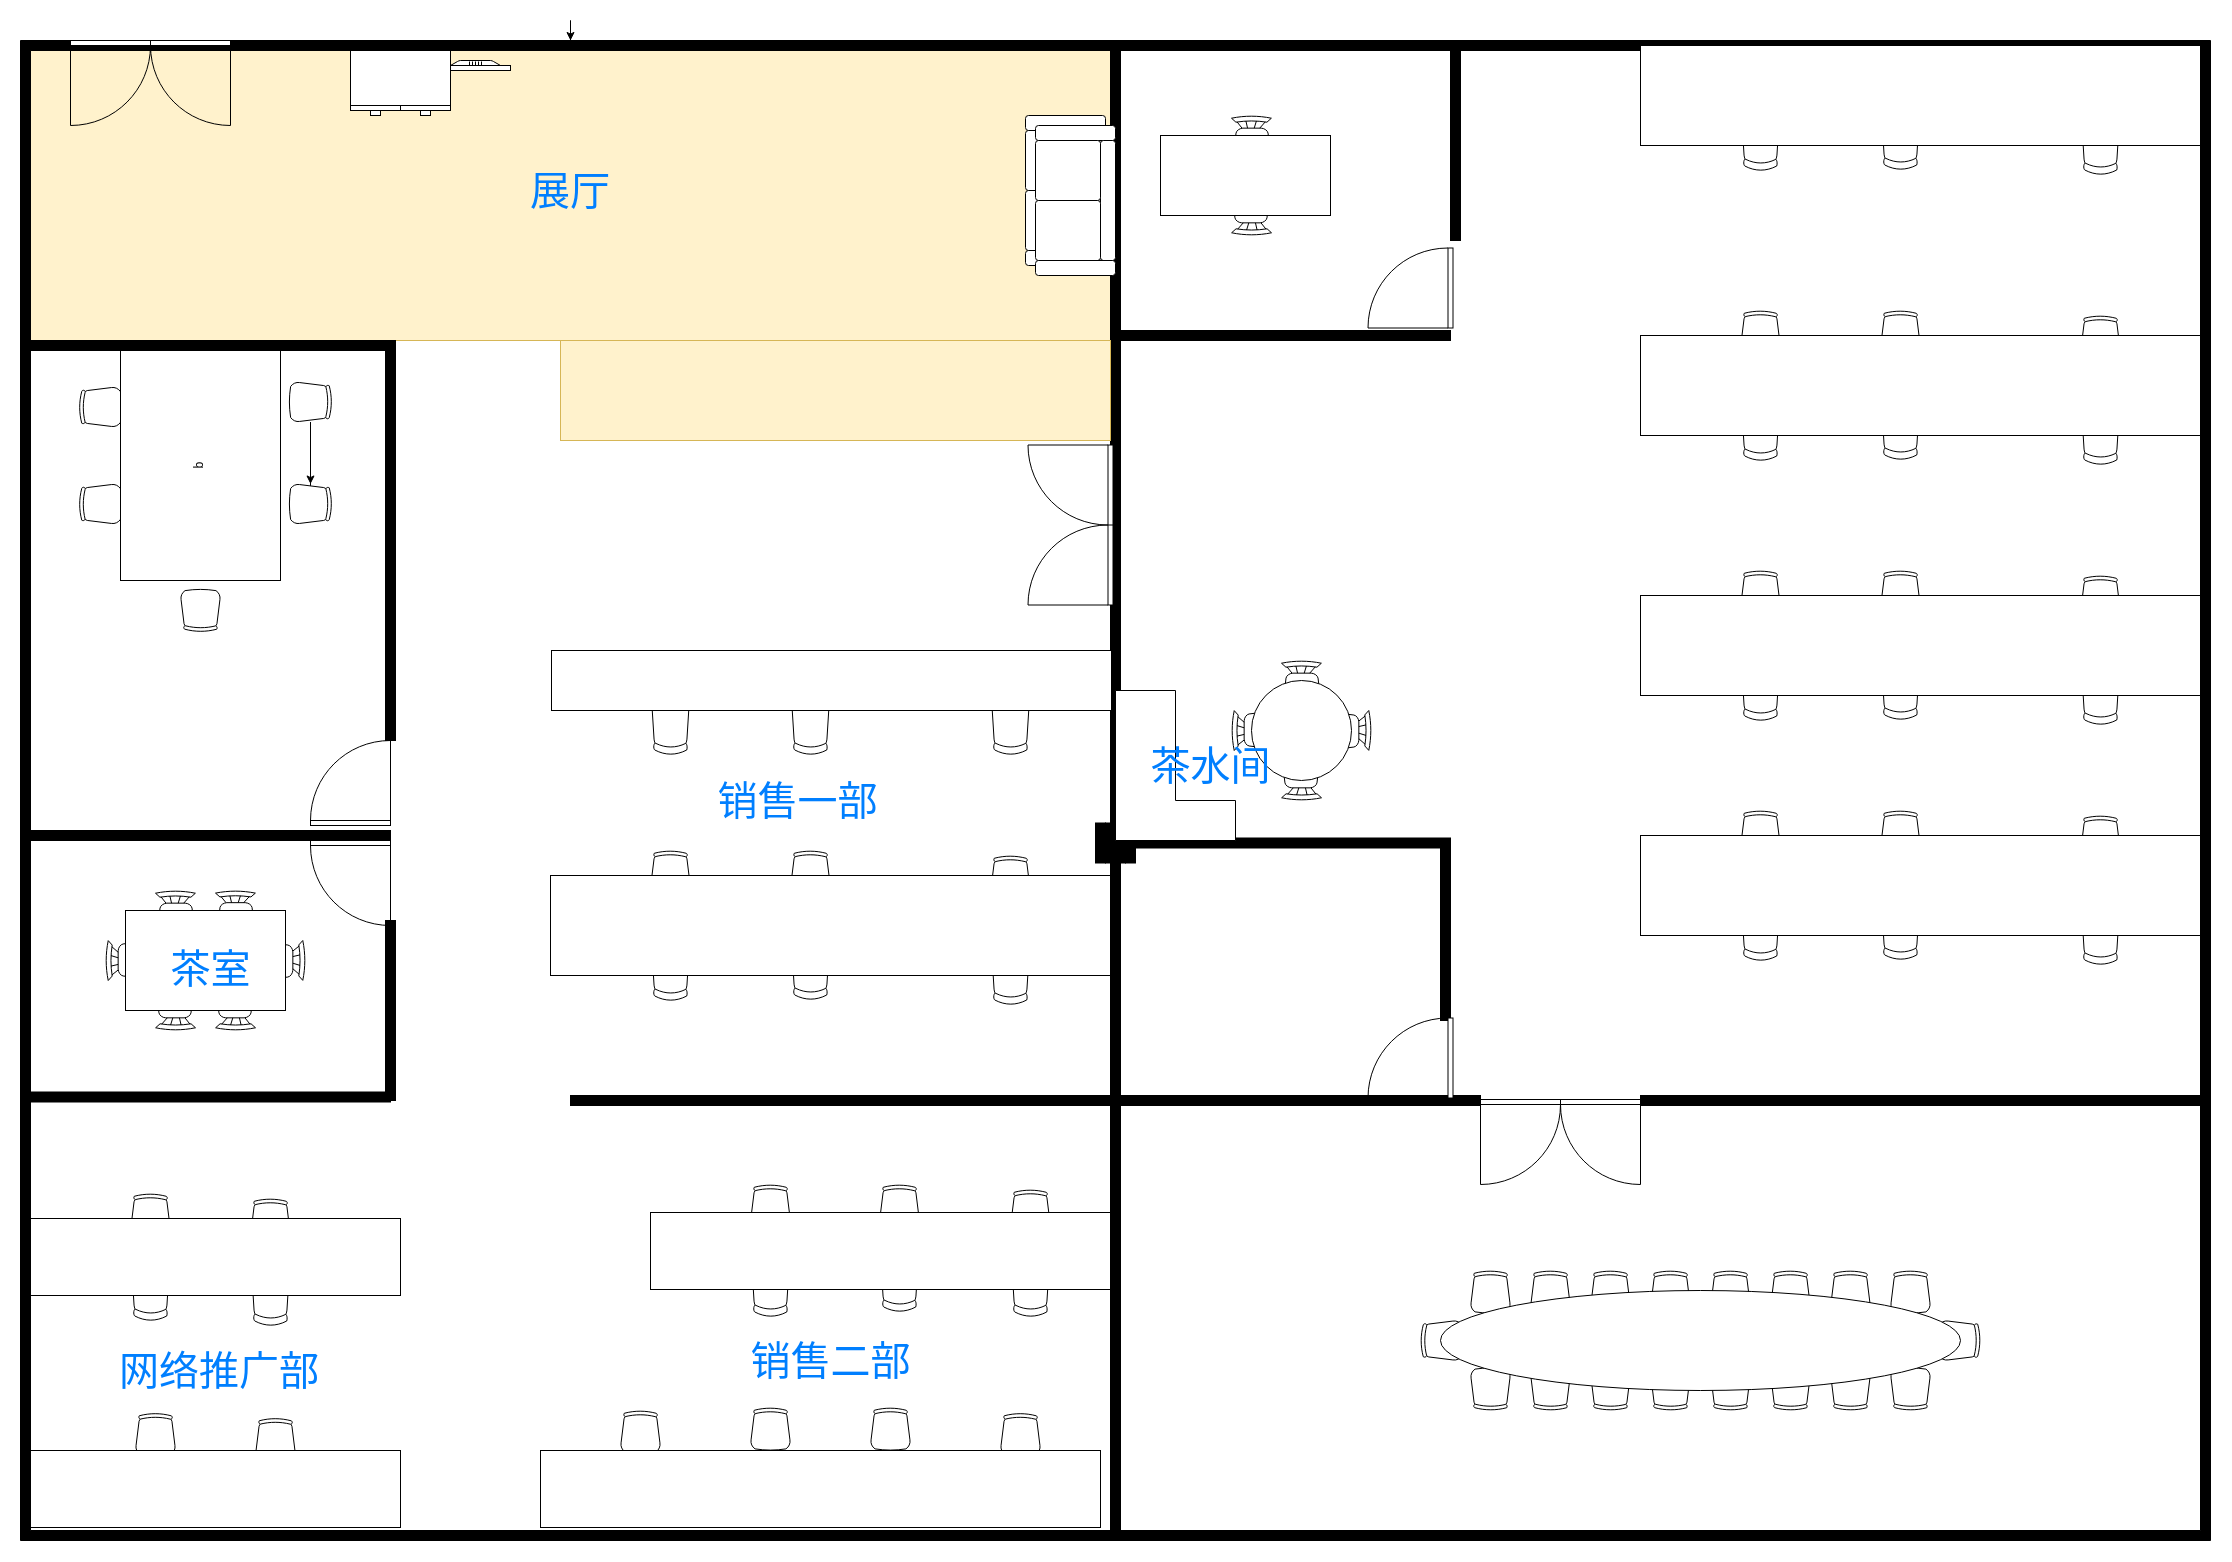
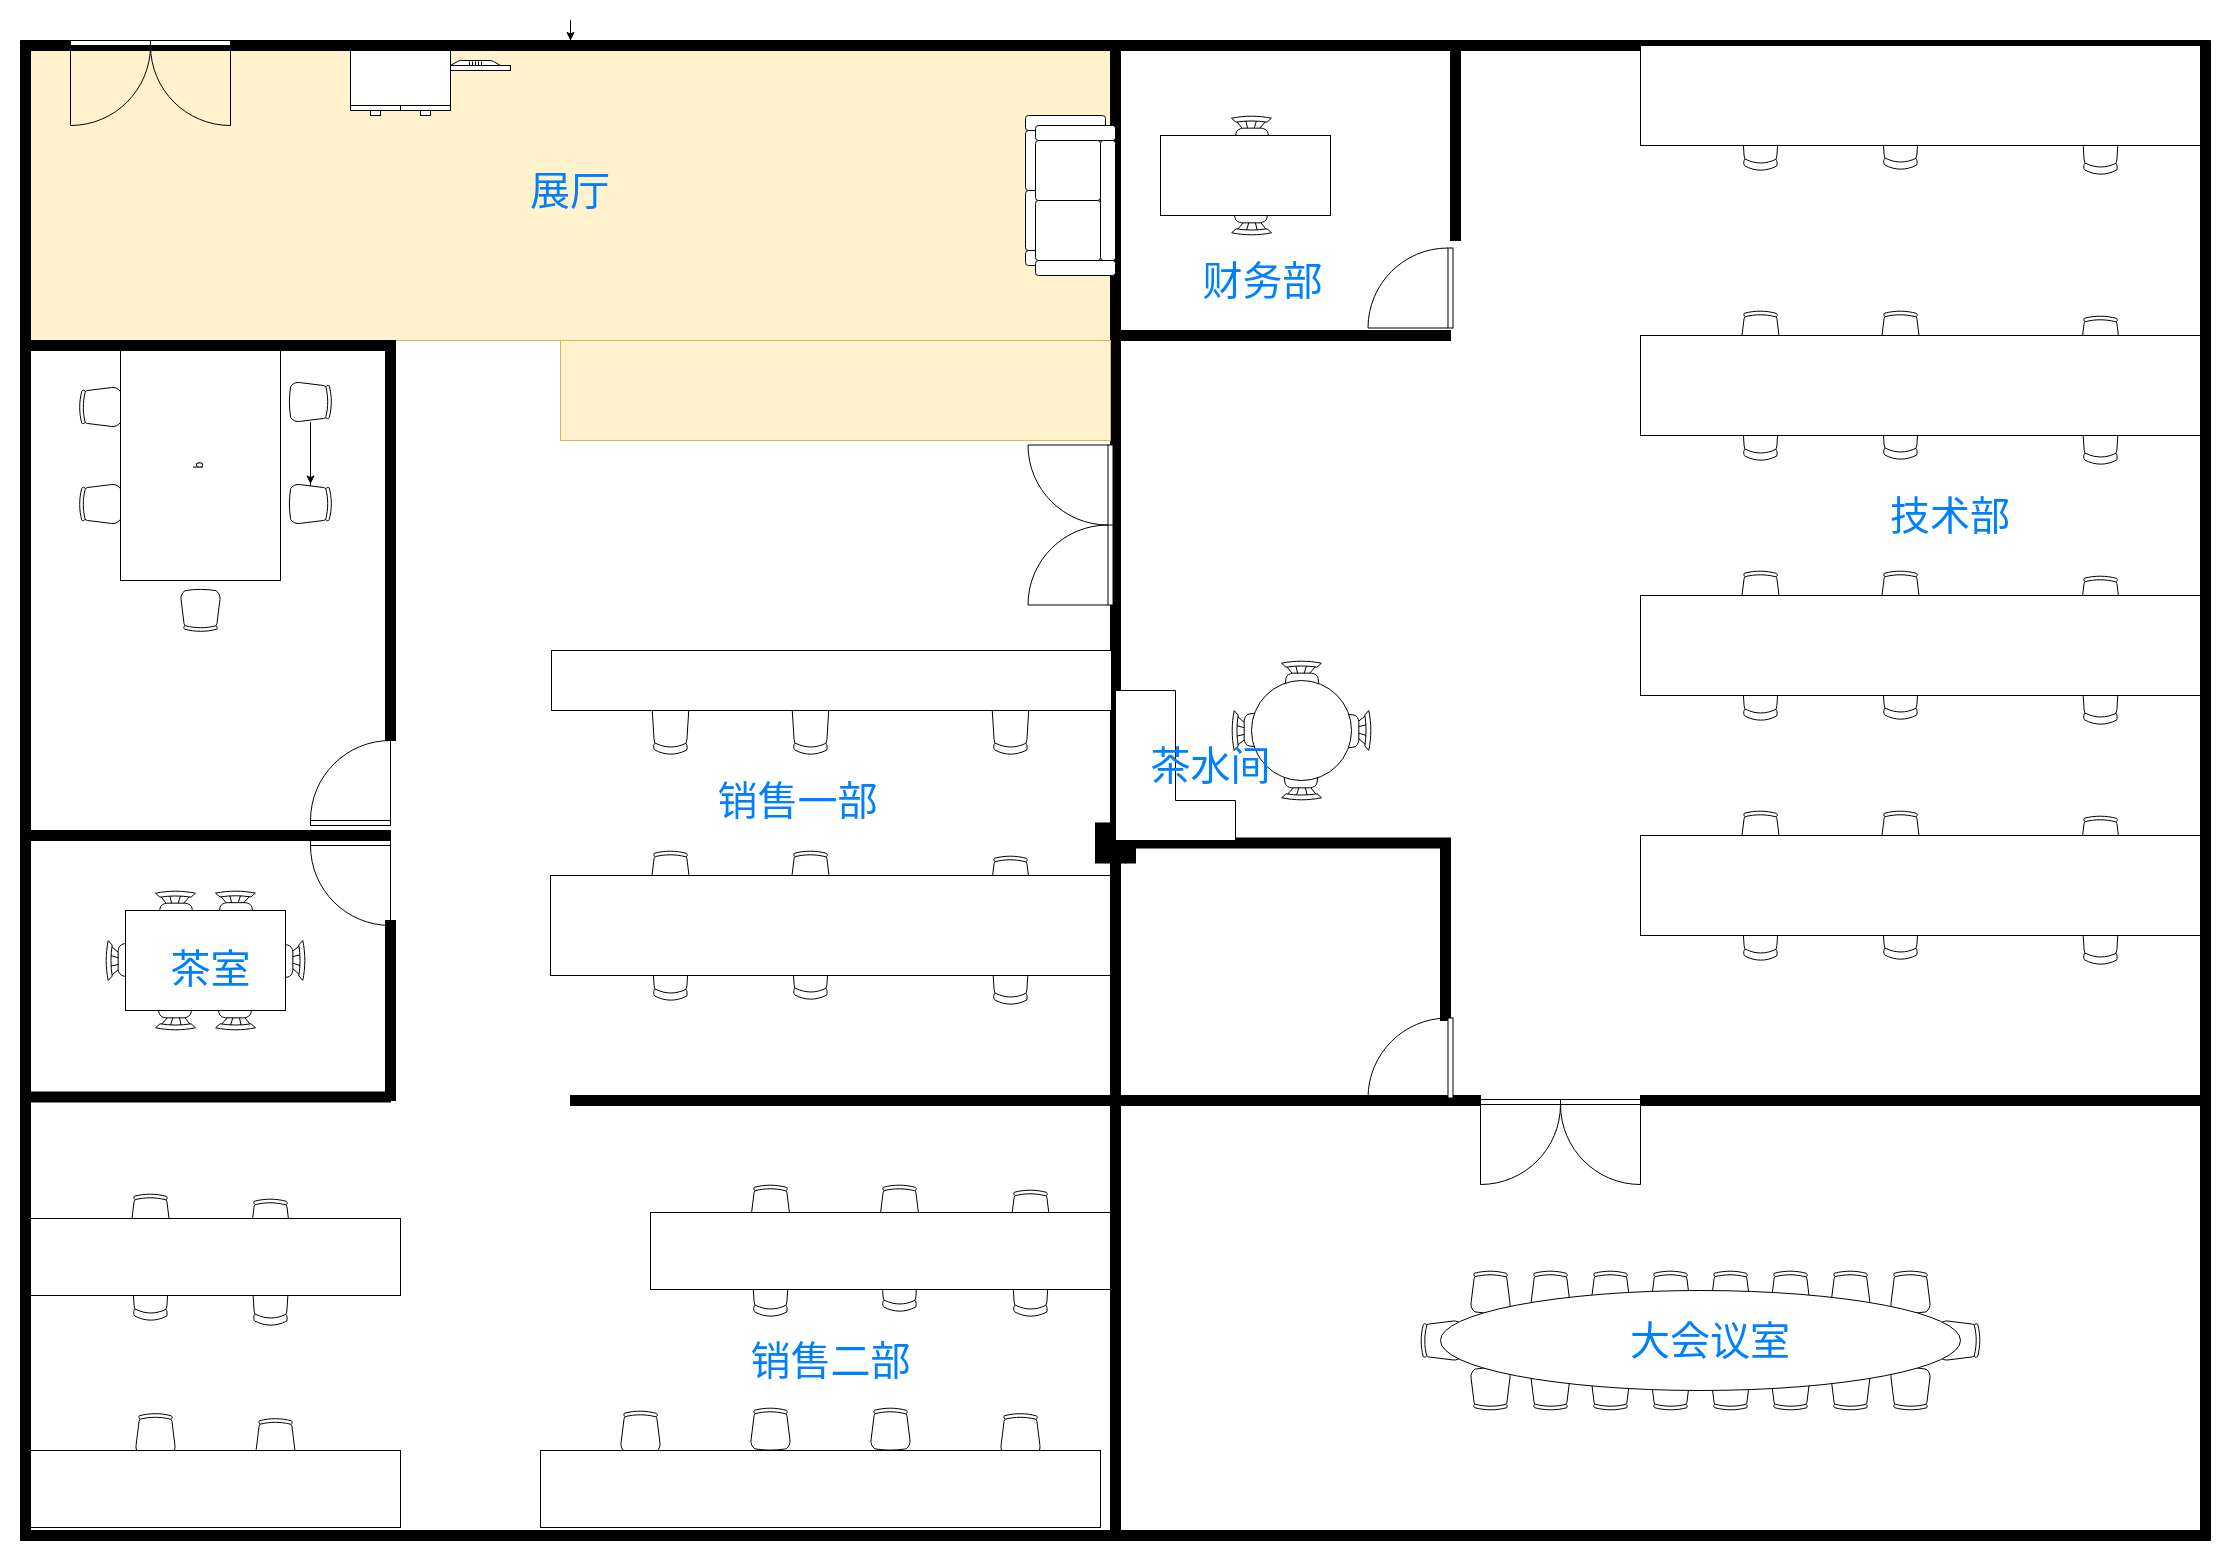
node "财务部": added
node "技术部": added
node "大会议室": added
node "网络推广部": removed
